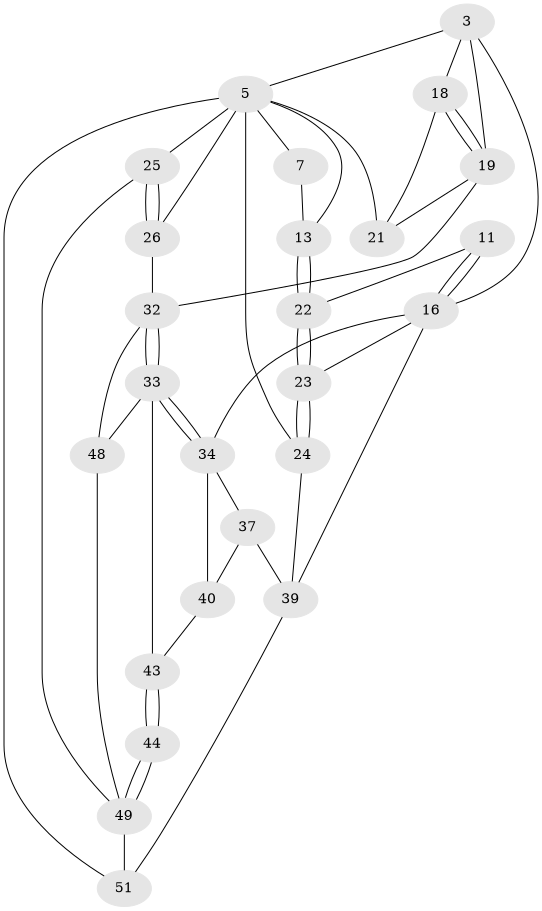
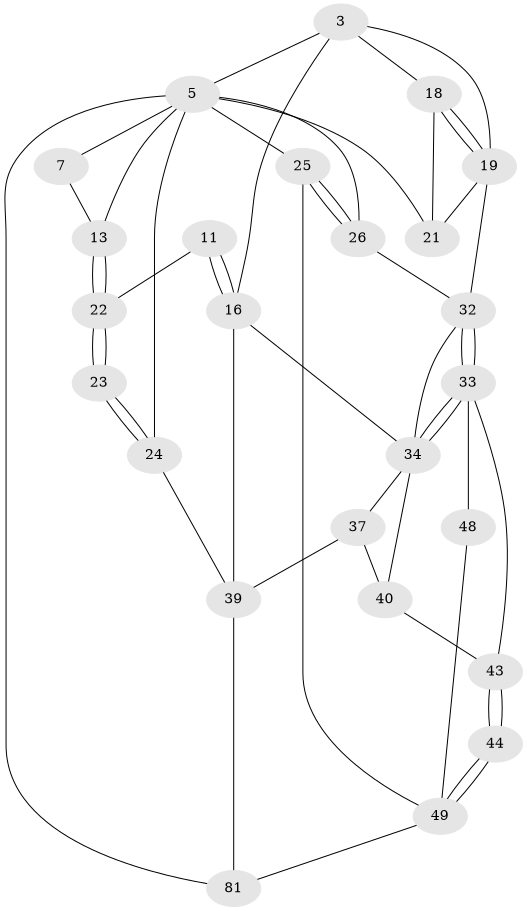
edge "16" -- "23": removed
edge "32" -- "48": now "32" -- "34"
node "51": label "51" -> "81"
